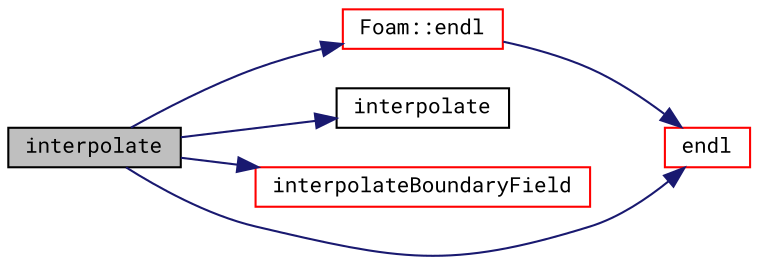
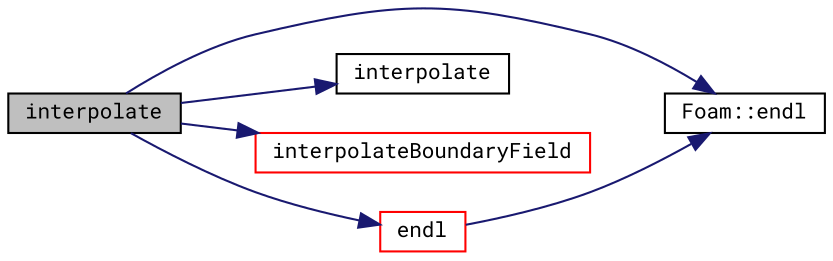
node "Foam::endl": color red -> black
edge "Foam::endl" -> "endl": reversed
